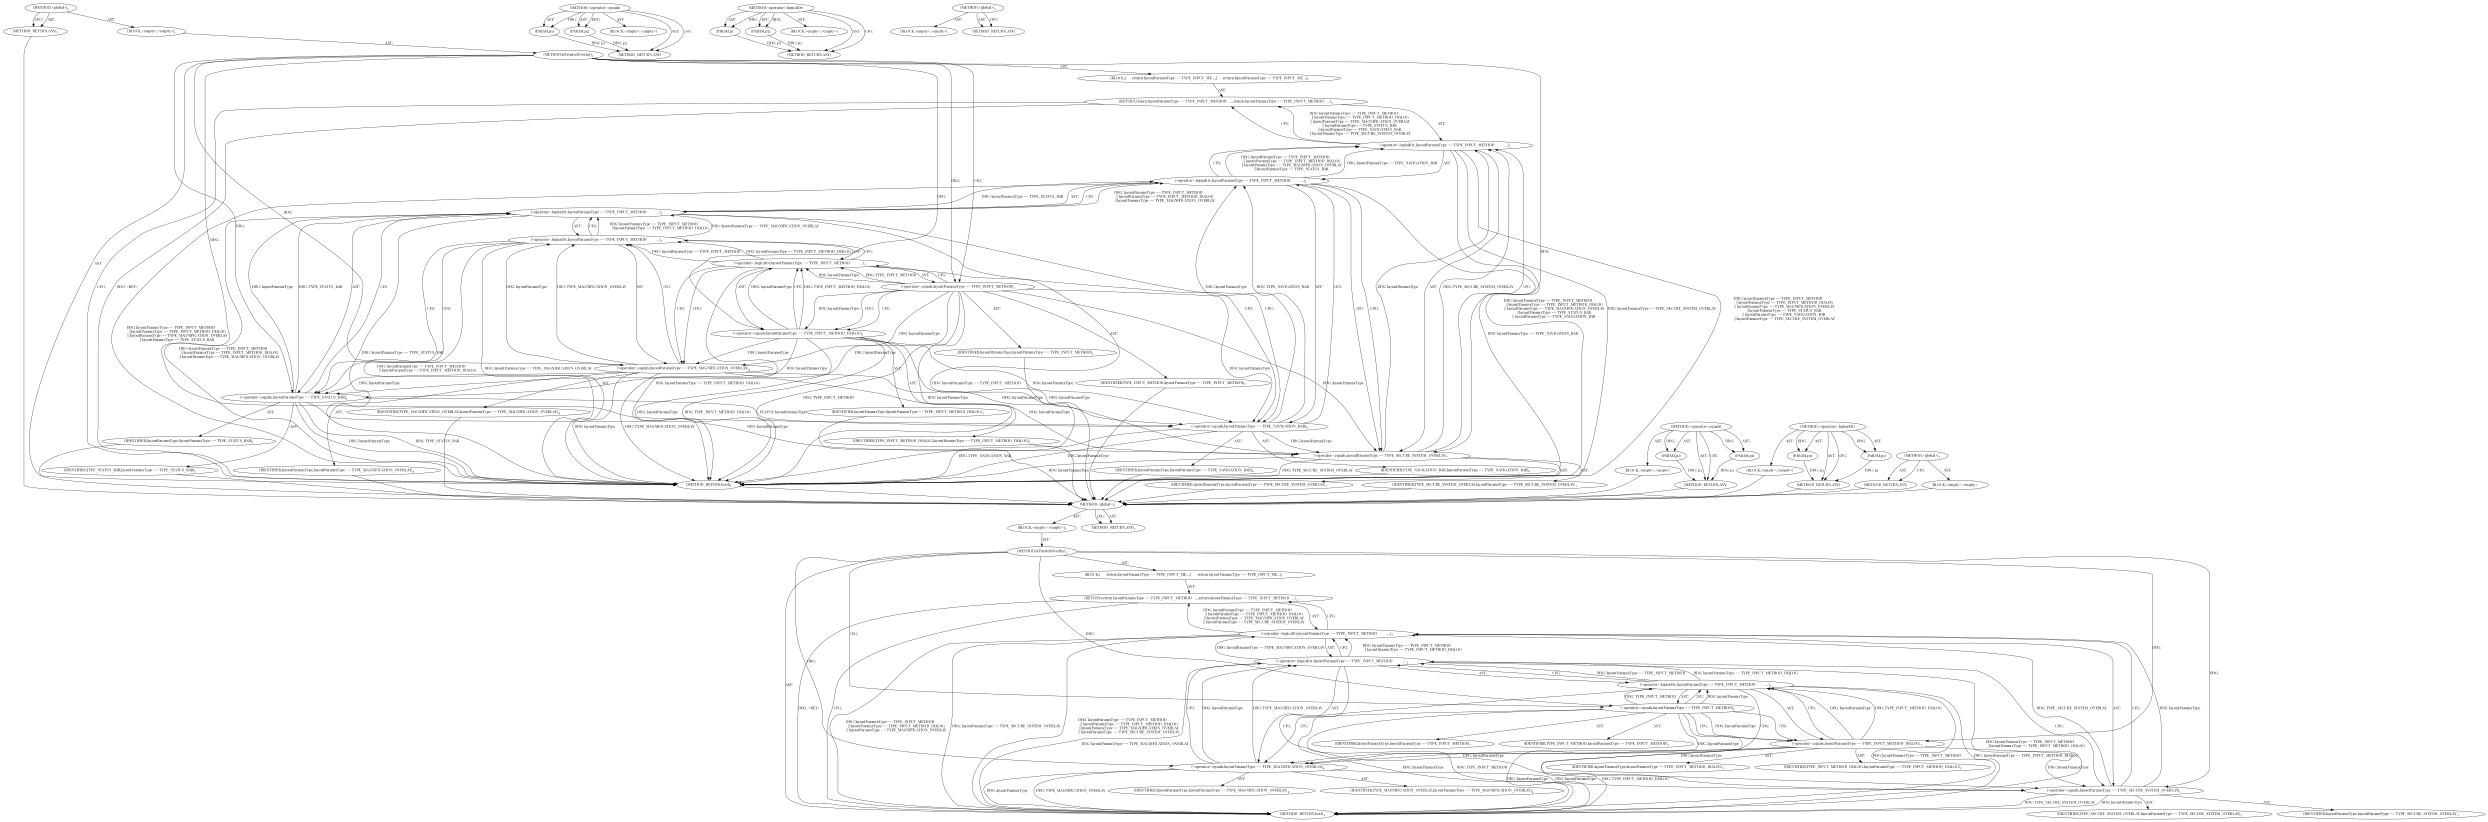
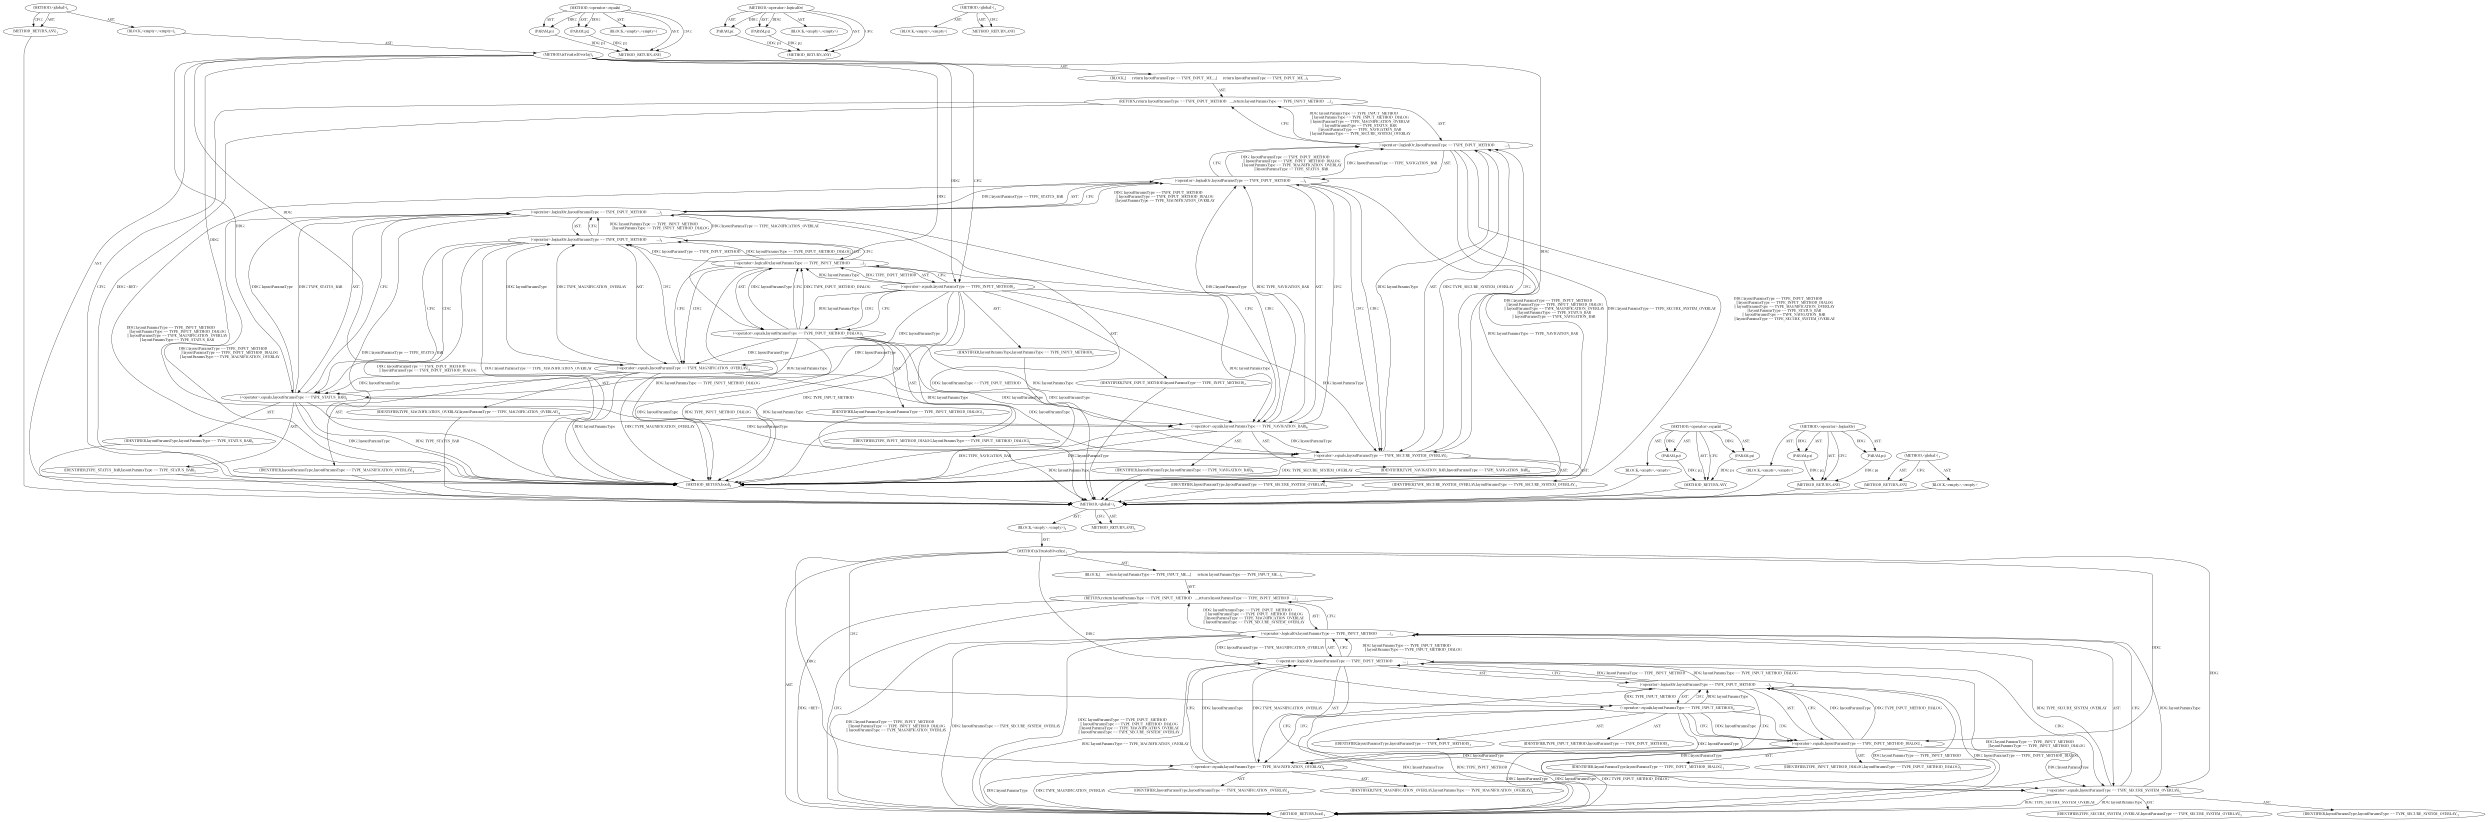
edge "(<operator>.equals,layoutParamsType == TYPE_STATUS_BAR)" -> "(<operator>.equals,layoutParamsType == TYPE_NAVIGATION_BAR)": label "STATUS: layoutParamsType" -> "DDG: layoutParamsType"
